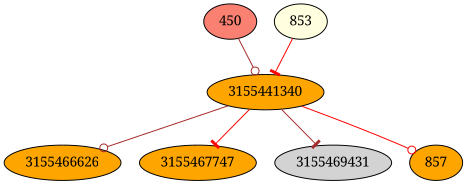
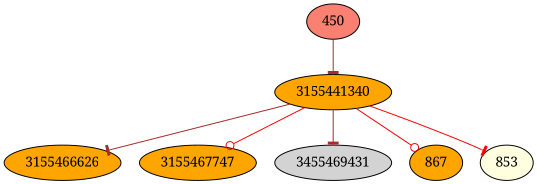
edge "450" -> "3155441340": arrowhead odot -> tee
edge "853" -> "3155441340": reversed
edge "3155441340" -> "3155466626": arrowhead odot -> tee
edge "3155441340" -> "3155467747": arrowhead tee -> odot
node "3155469431": label "3155469431" -> "3455469431"
node "857": label "857" -> "867"
